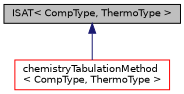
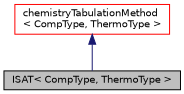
edge "chemistryTabulationMethod < CompType, ThermoType >" -> "ISAT< CompType, ThermoType >": reversed
